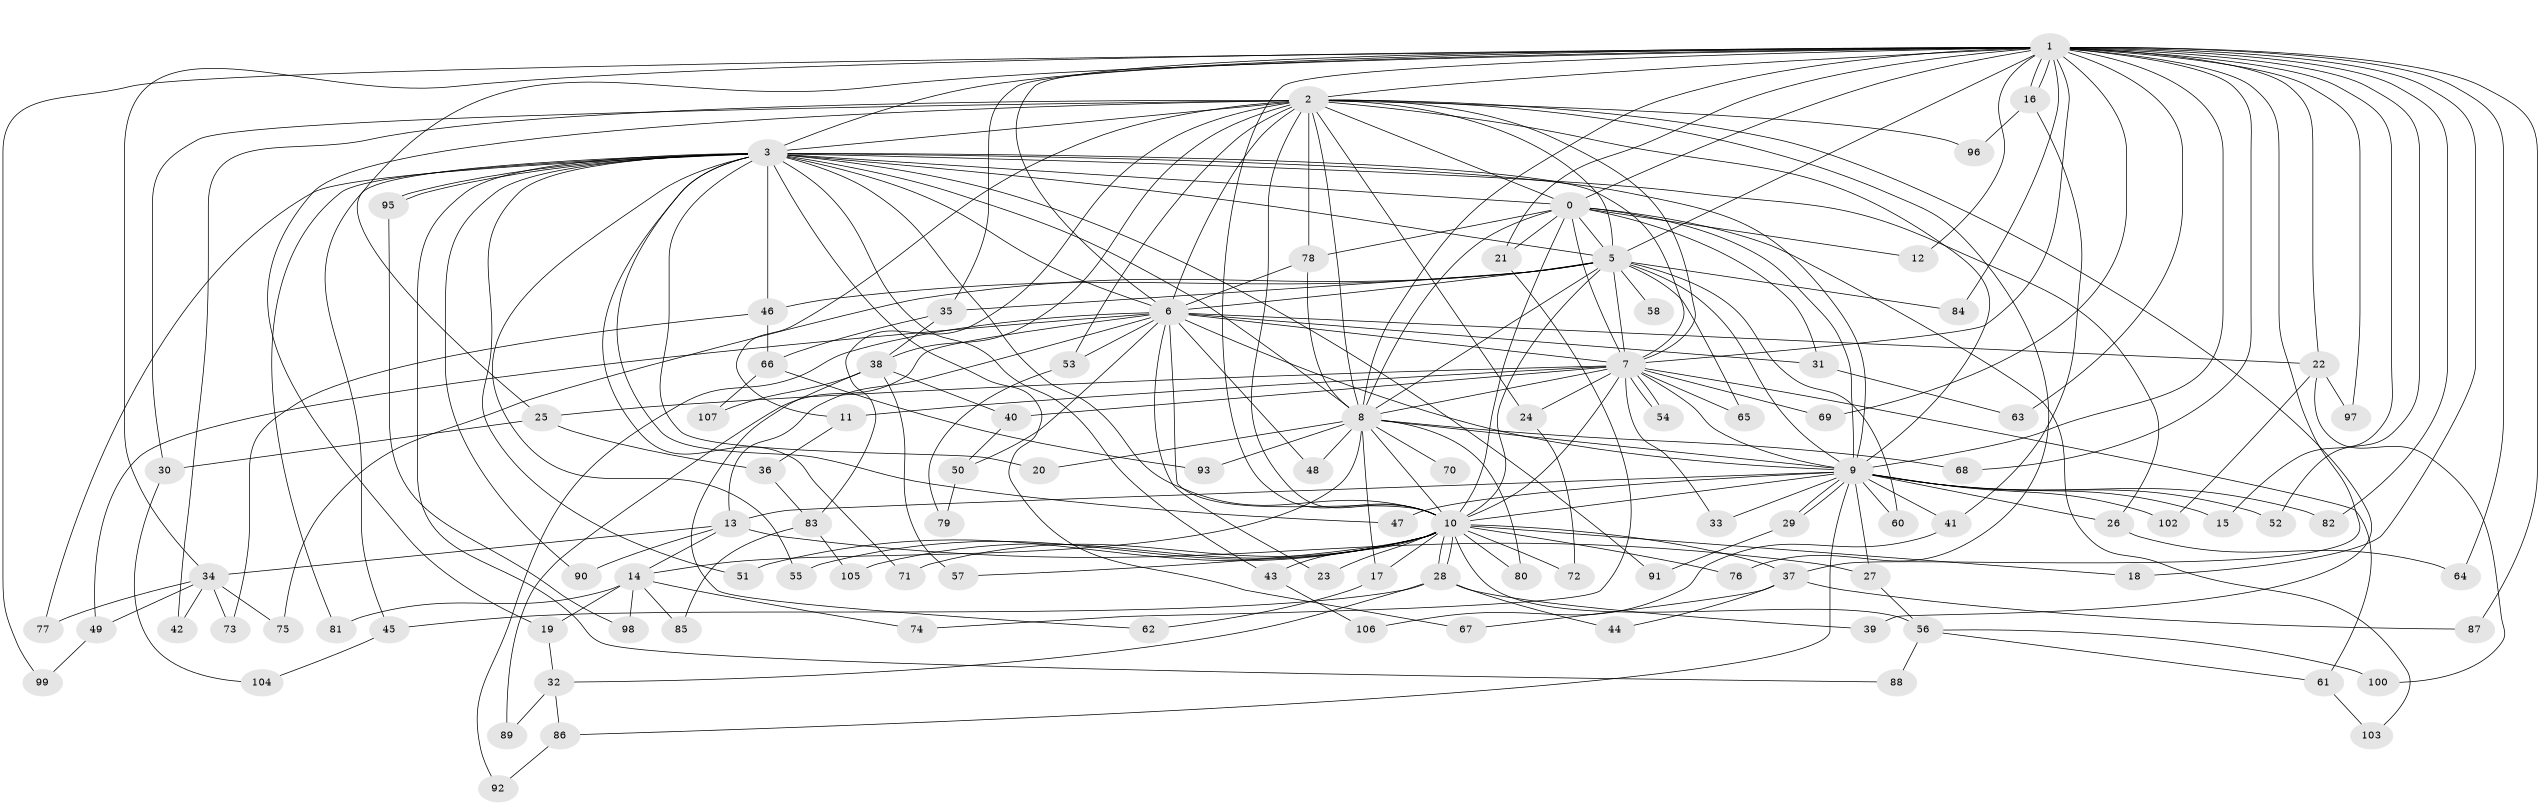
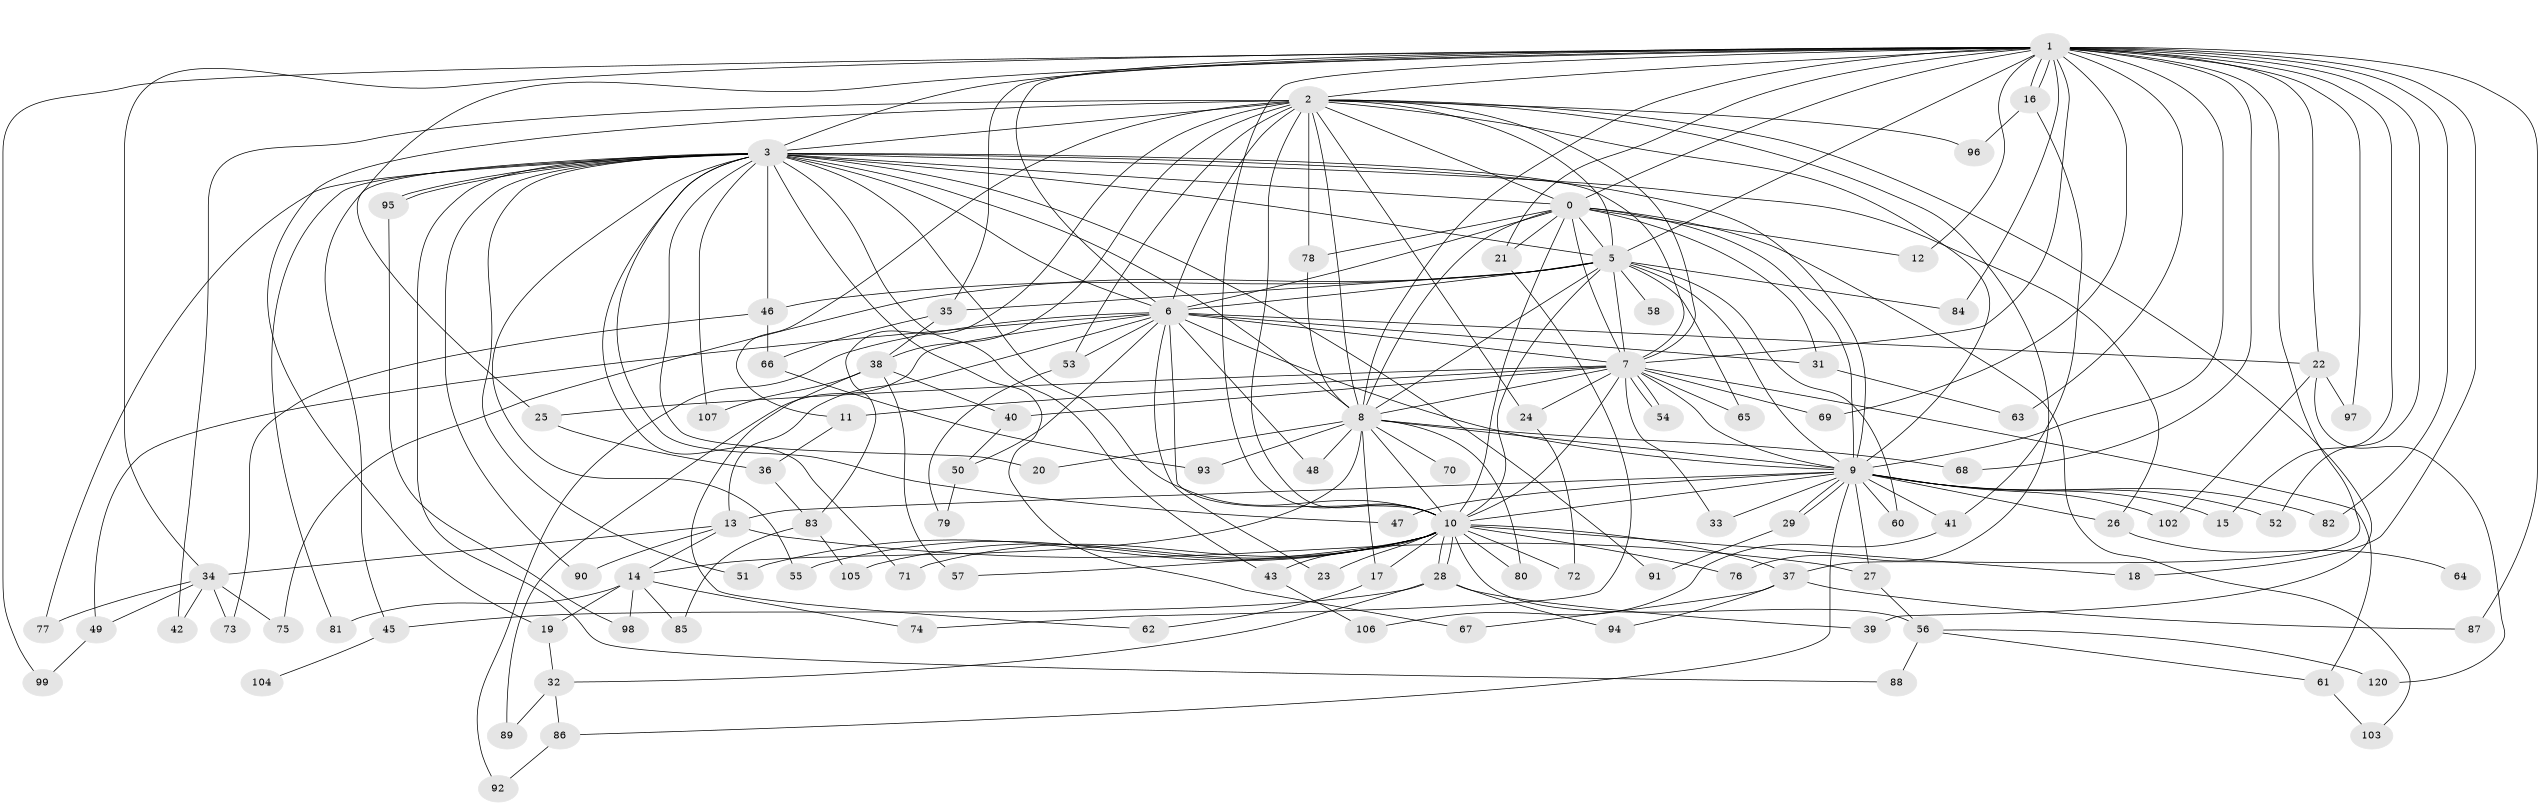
edge "1" -- "64": removed
edge "78" -- "6": now "0" -- "6"
edge "66" -- "107": now "3" -- "107"
node "30": removed
node "44": label "44" -> "94"
node "100": label "100" -> "120"
